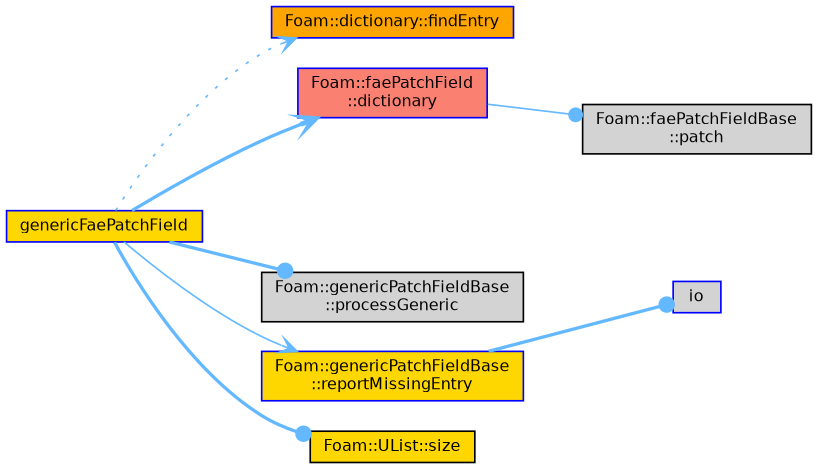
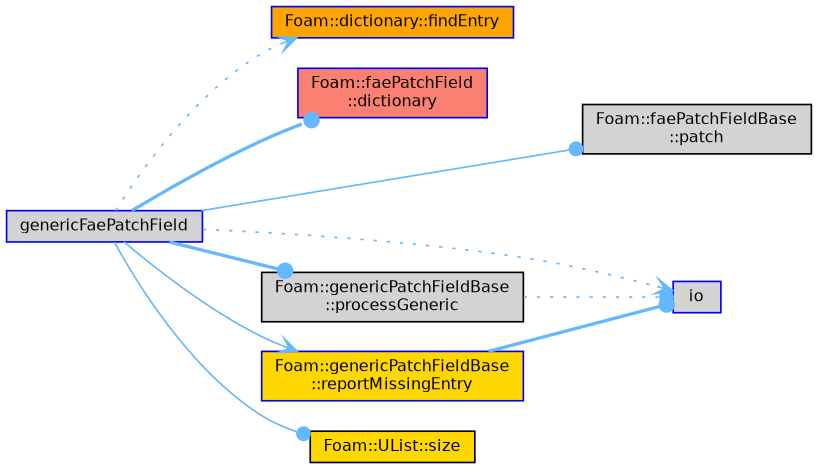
edge "Foam::faePatchField ::dictionary" -> "Foam::faePatchFieldBase ::patch": now "genericFaePatchField" -> "Foam::faePatchFieldBase ::patch"
edge "genericFaePatchField" -> "Foam::faePatchField ::dictionary": arrowhead vee -> dot
node "genericFaePatchField": fillcolor gold -> lightgrey
edge "genericFaePatchField" -> "io": added
edge "Foam::genericPatchFieldBase ::processGeneric" -> "io": added
edge "genericFaePatchField" -> "Foam::UList::size": style bold -> solid
